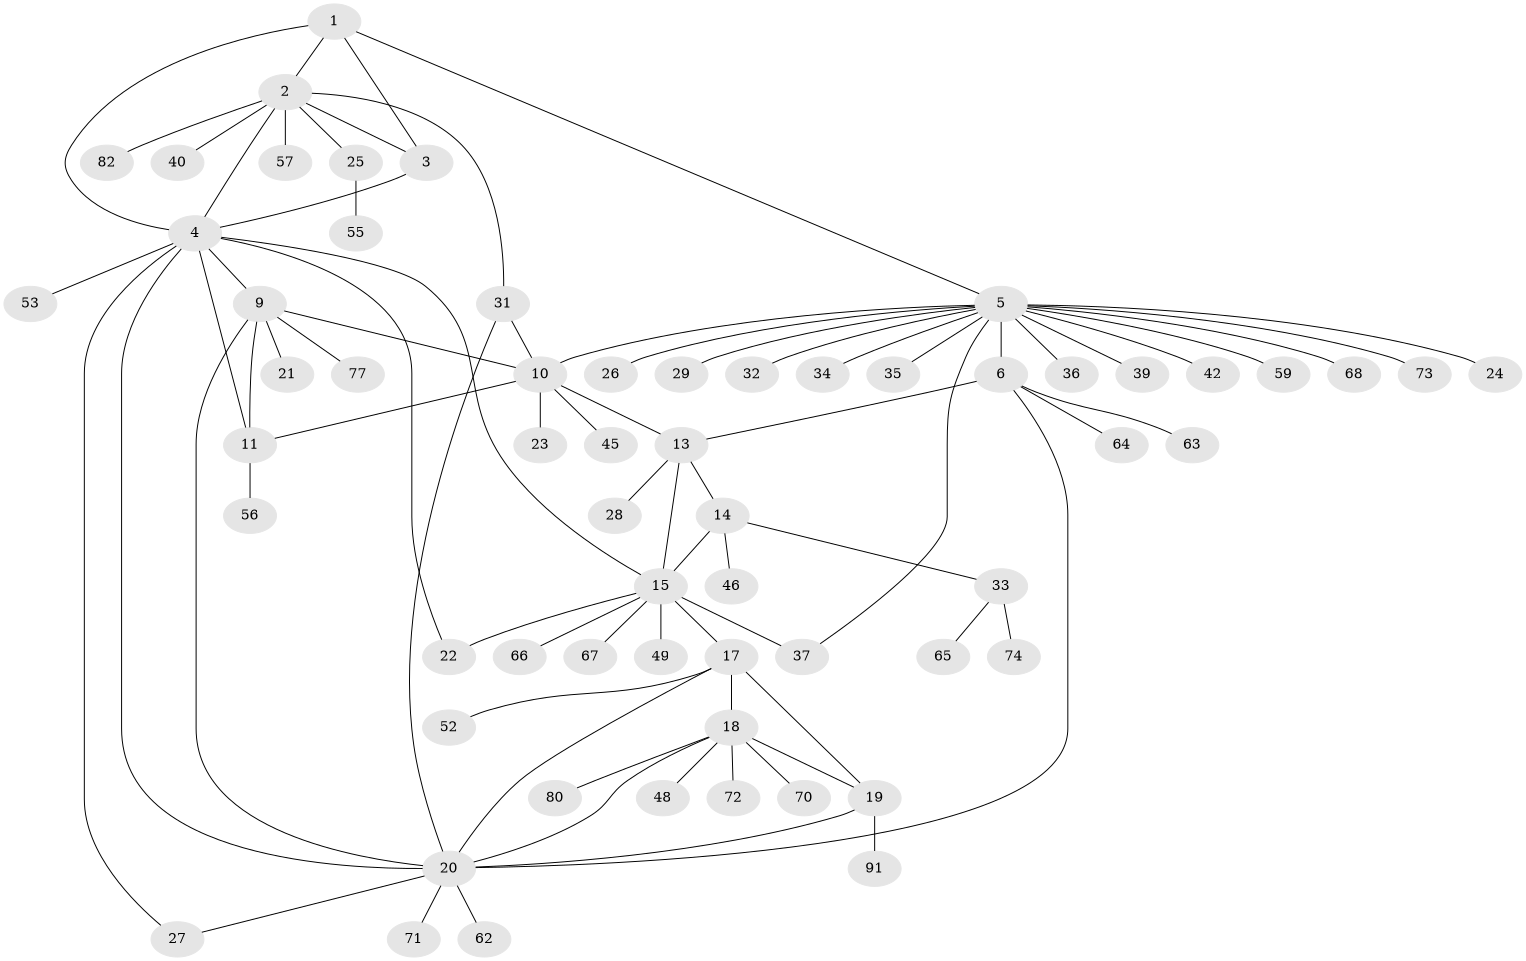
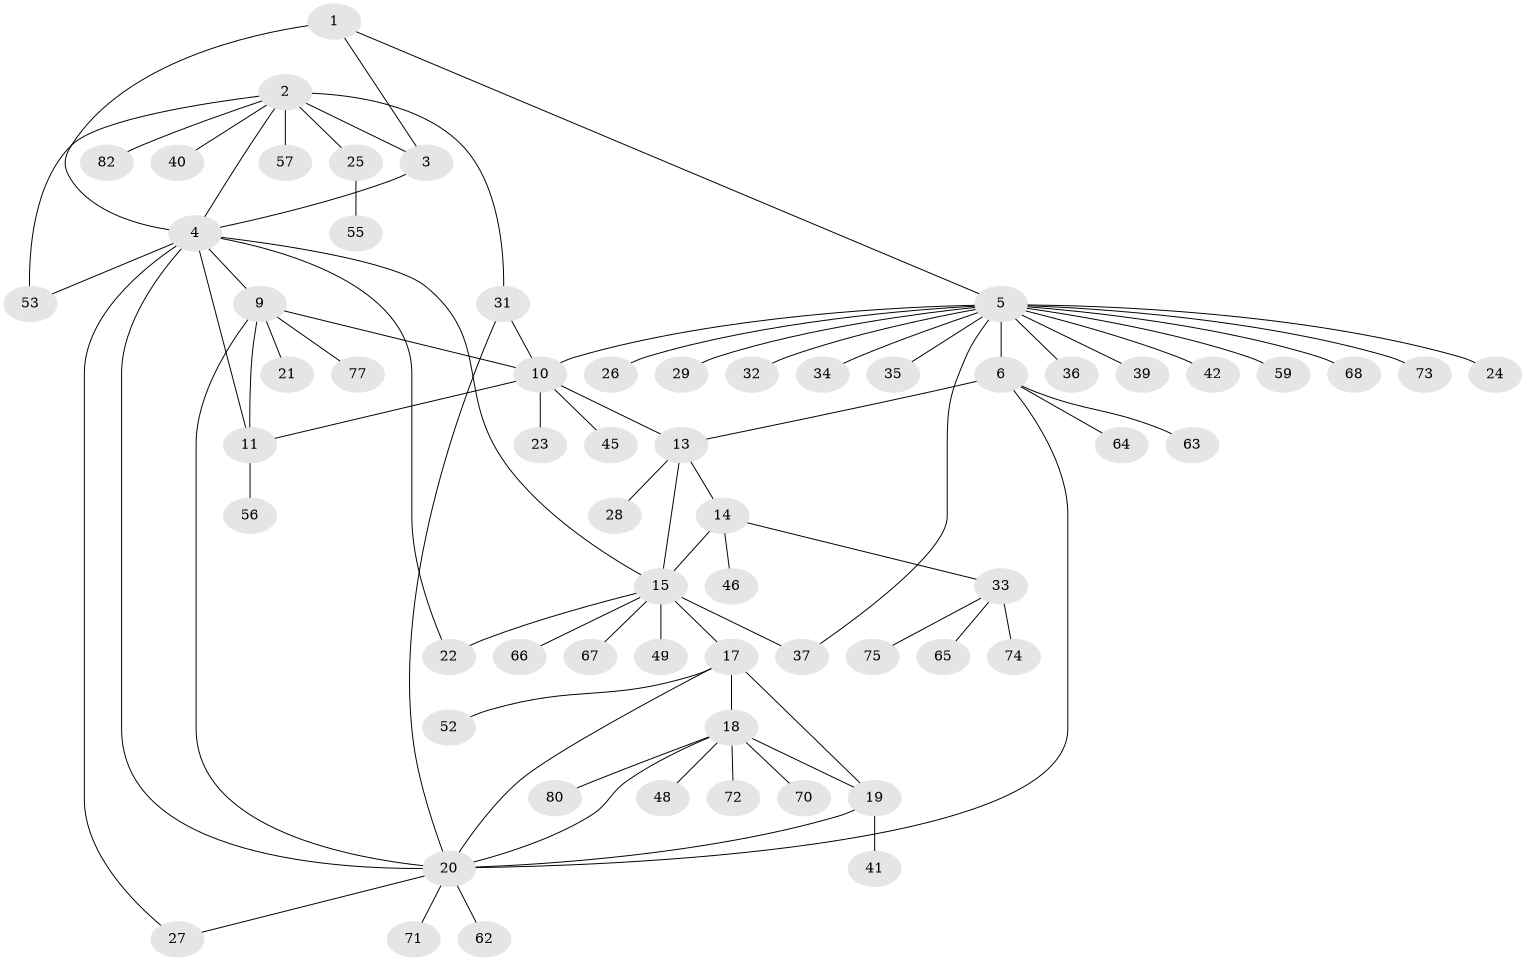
edge "1" -- "2": now "53" -- "2"
node "75": added
node "91": label "91" -> "41"
